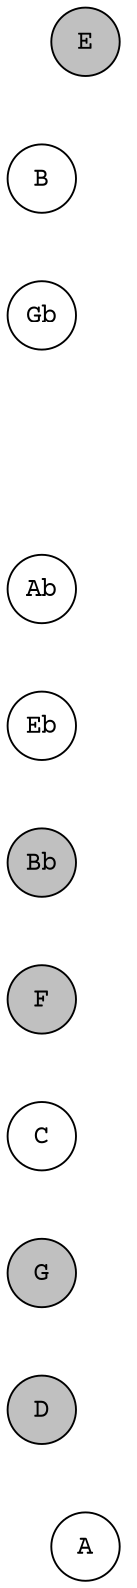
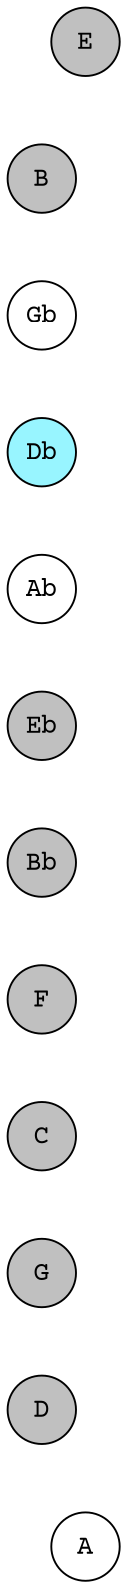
node "B": fillcolor white -> gray
node "Db": added
node "Eb": fillcolor white -> gray
node "C": fillcolor white -> gray
